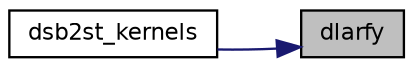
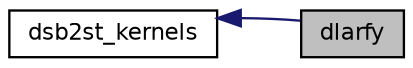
edge "dsb2st_kernels" -> "dlarfy": reversed
